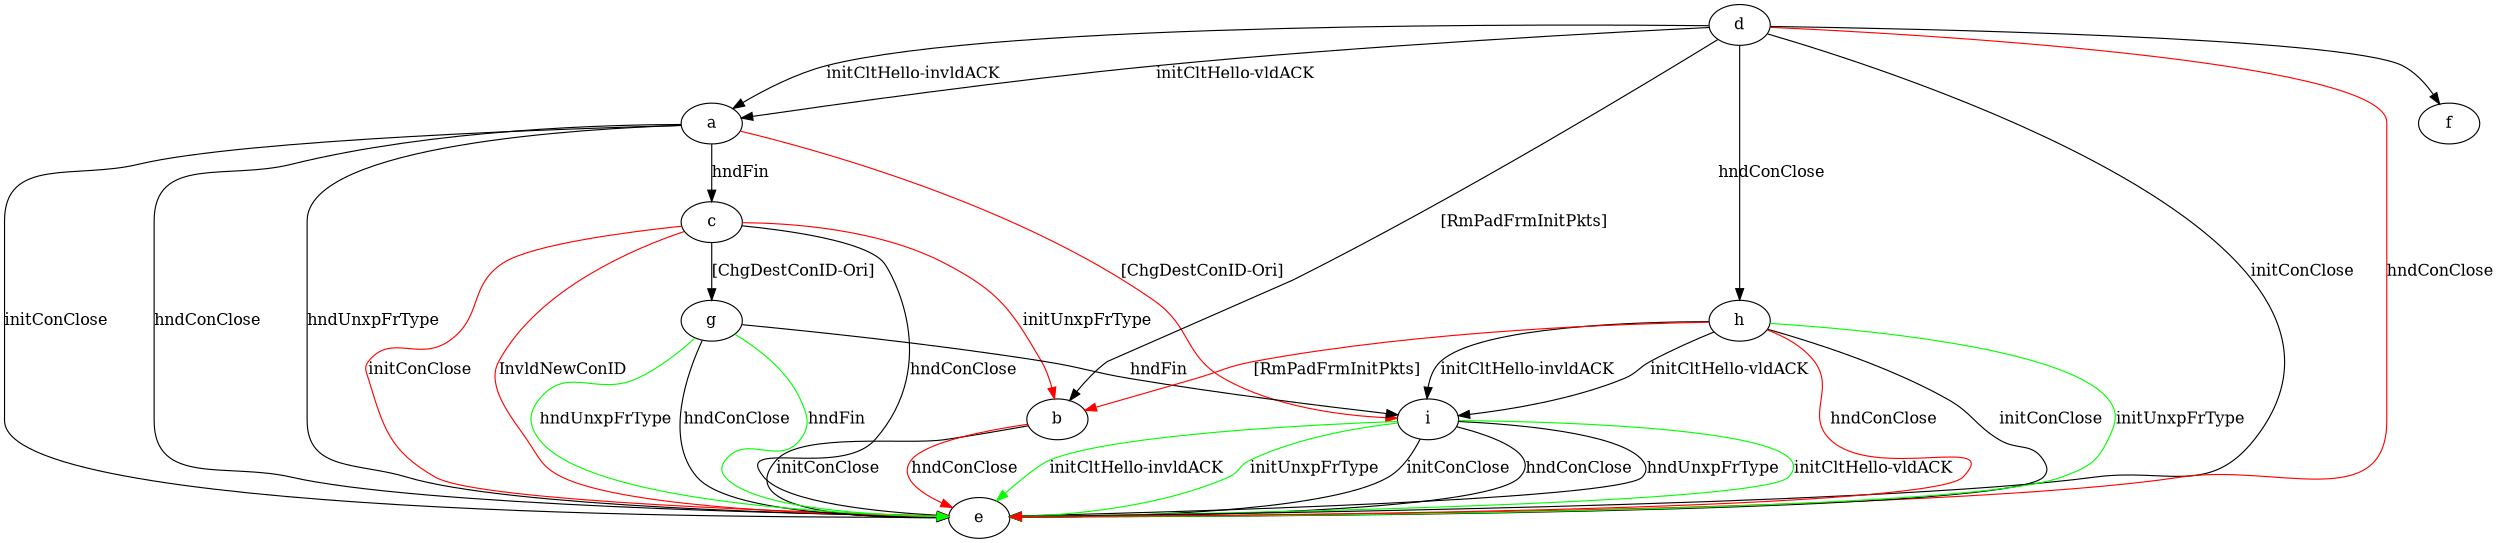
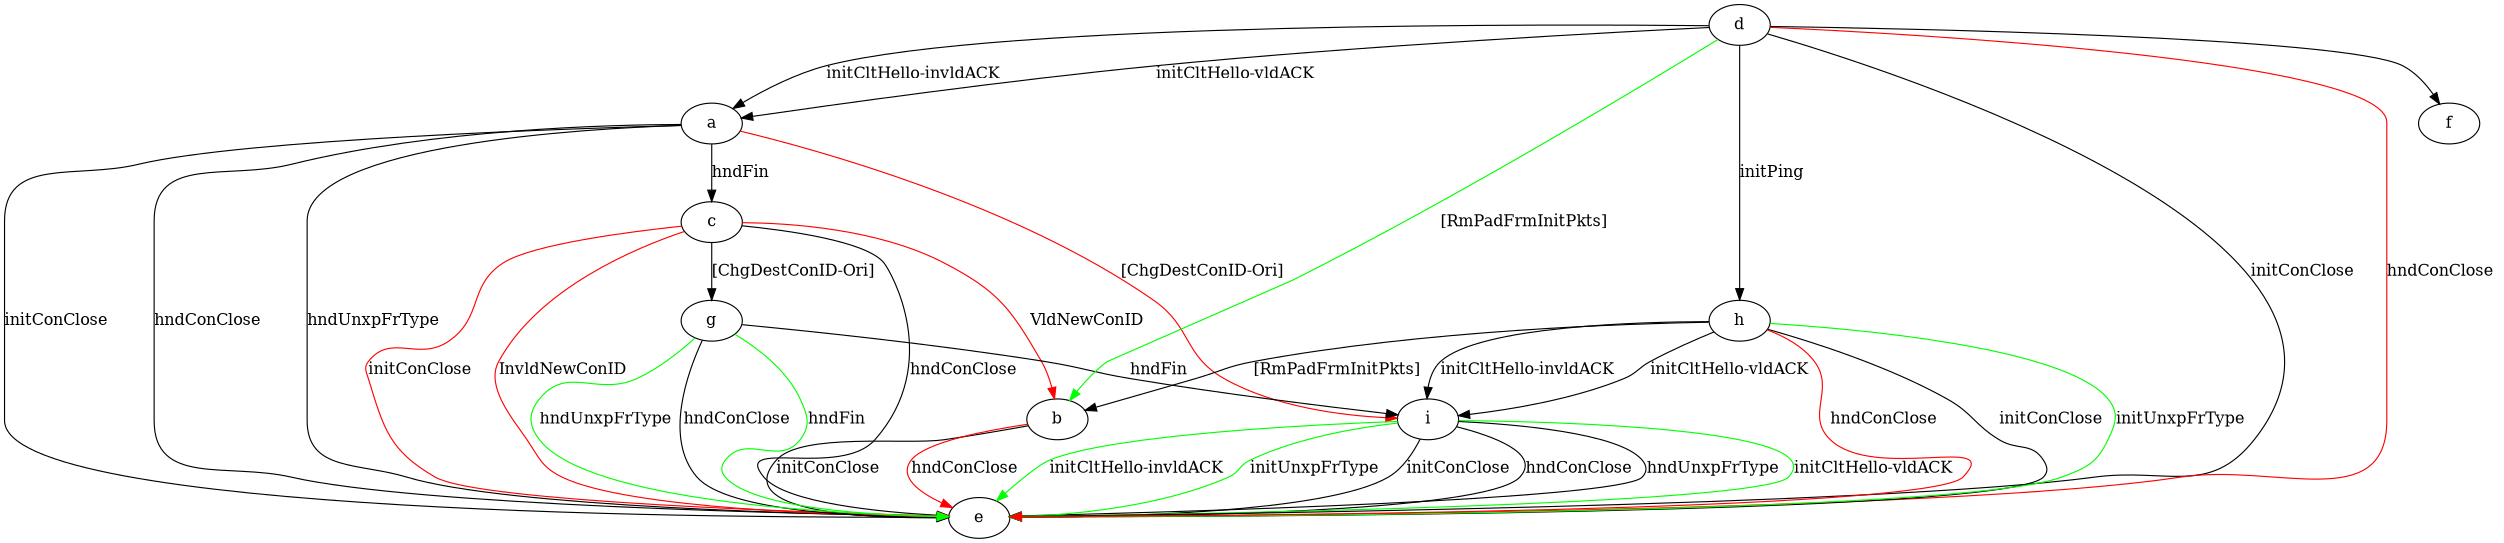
edge "d" -> "h": label "hndConClose " -> "initPing "
edge "d" -> "b": color black -> green
edge "c" -> "b": label "initUnxpFrType " -> "VldNewConID "
edge "h" -> "b": color red -> black
